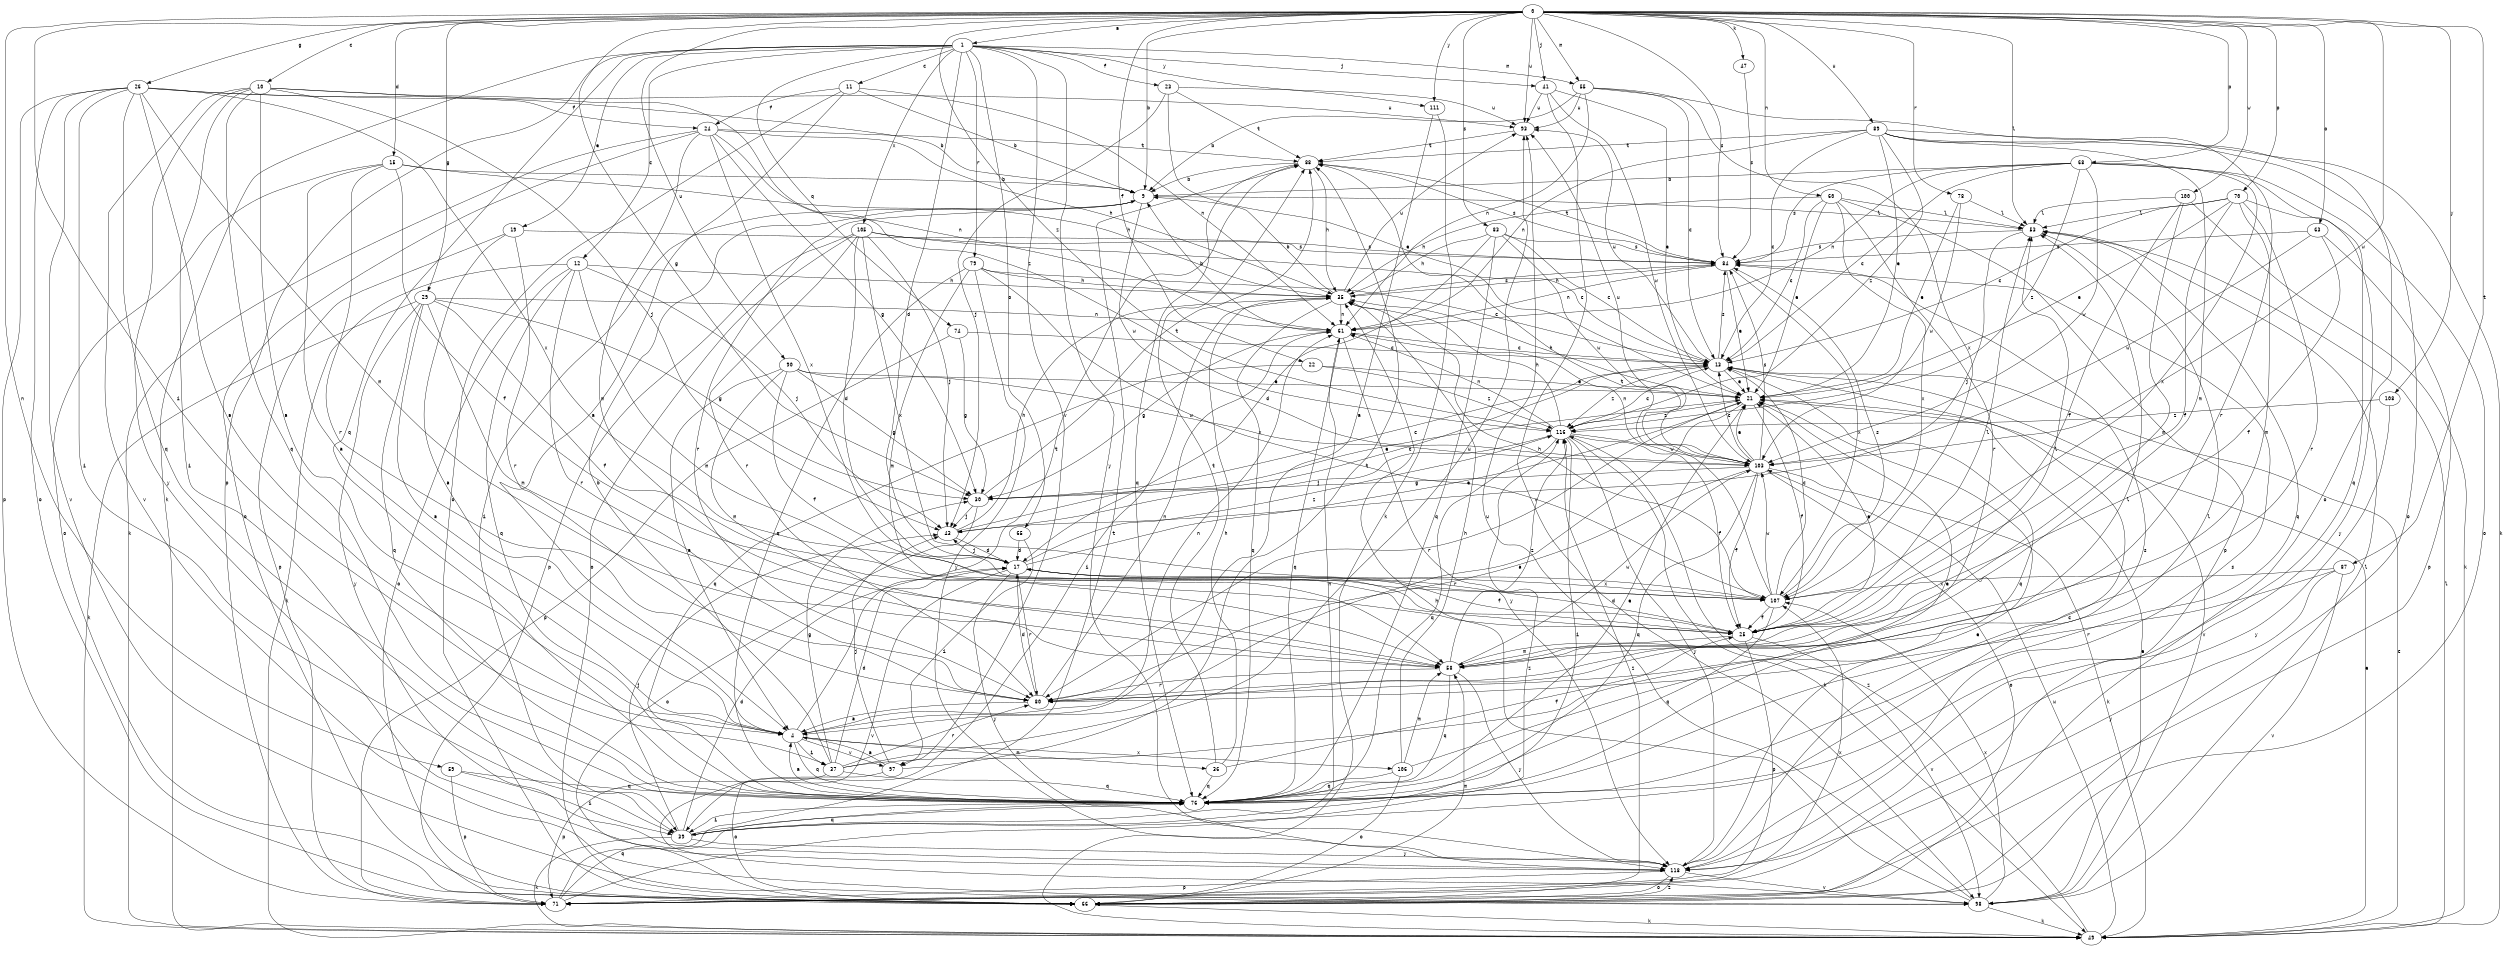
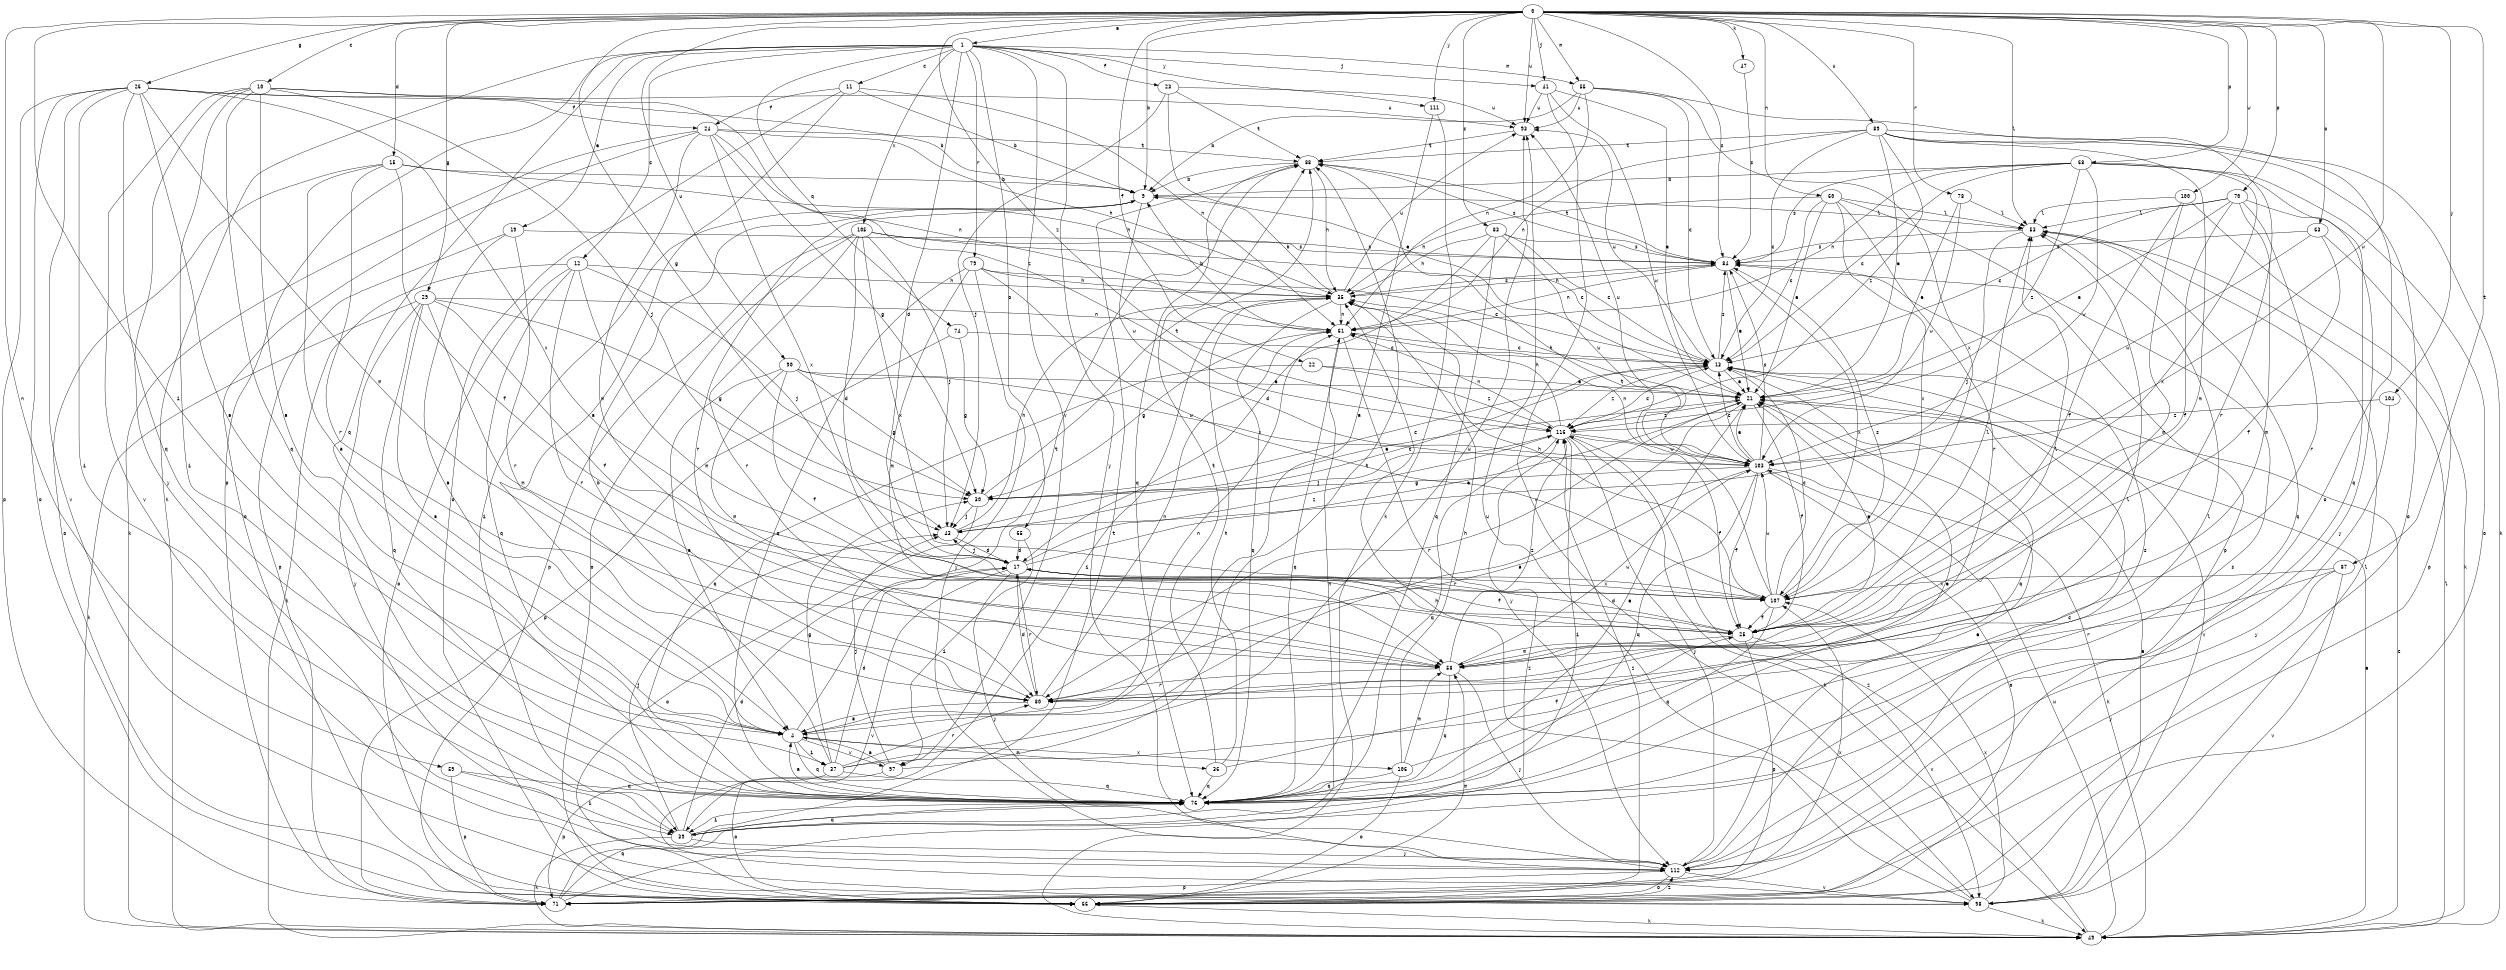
node "108": label "108" -> "104"
node "118": label "118" -> "112"
